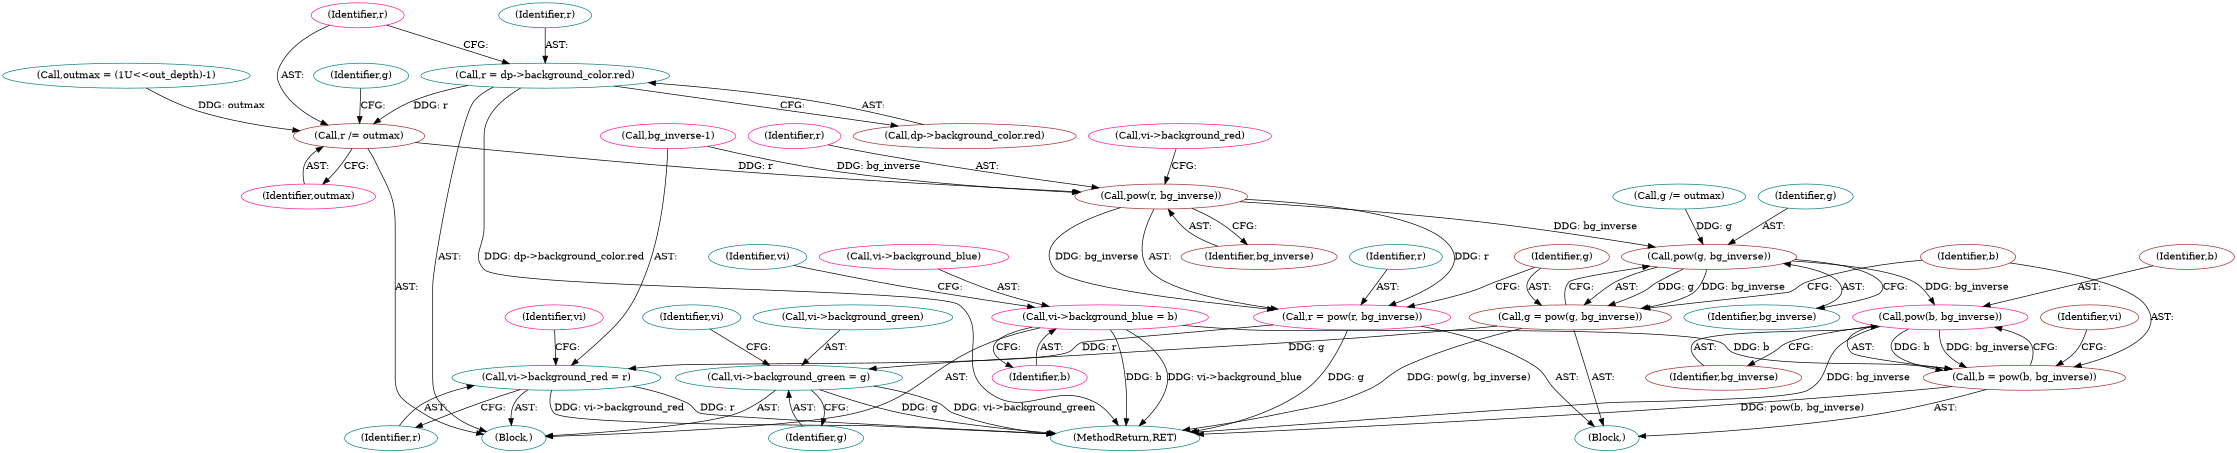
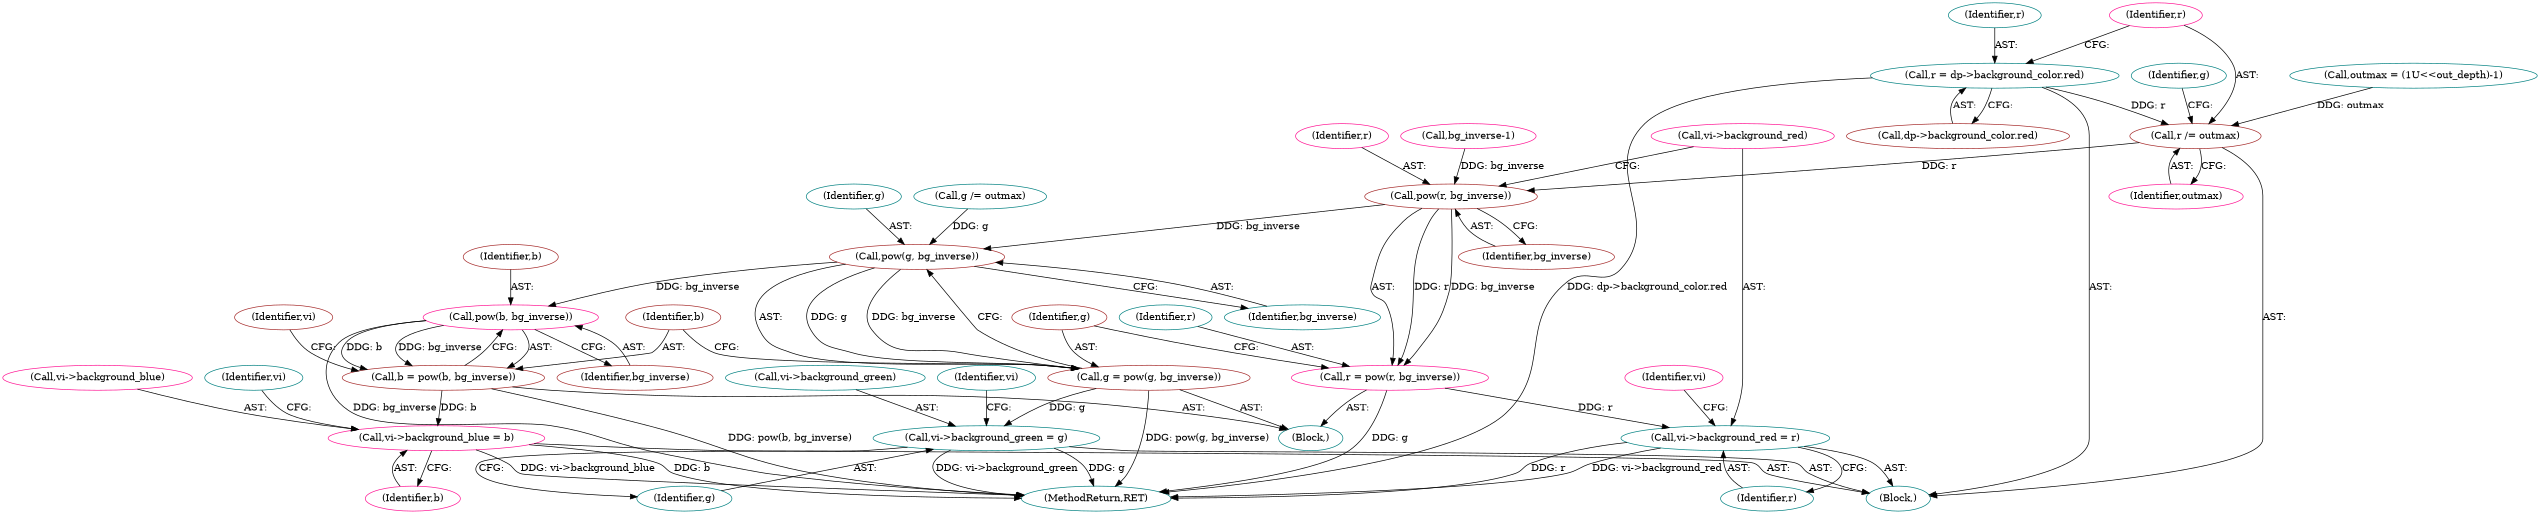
edge "(Call,bg_inverse-1)" -> "(Call,vi->background_red = r)": now "(Call,vi->background_red)" -> "(Call,vi->background_red = r)"
edge "(Call,vi->background_blue = b)" -> "(Call,b = pow(b, bg_inverse))": reversed
